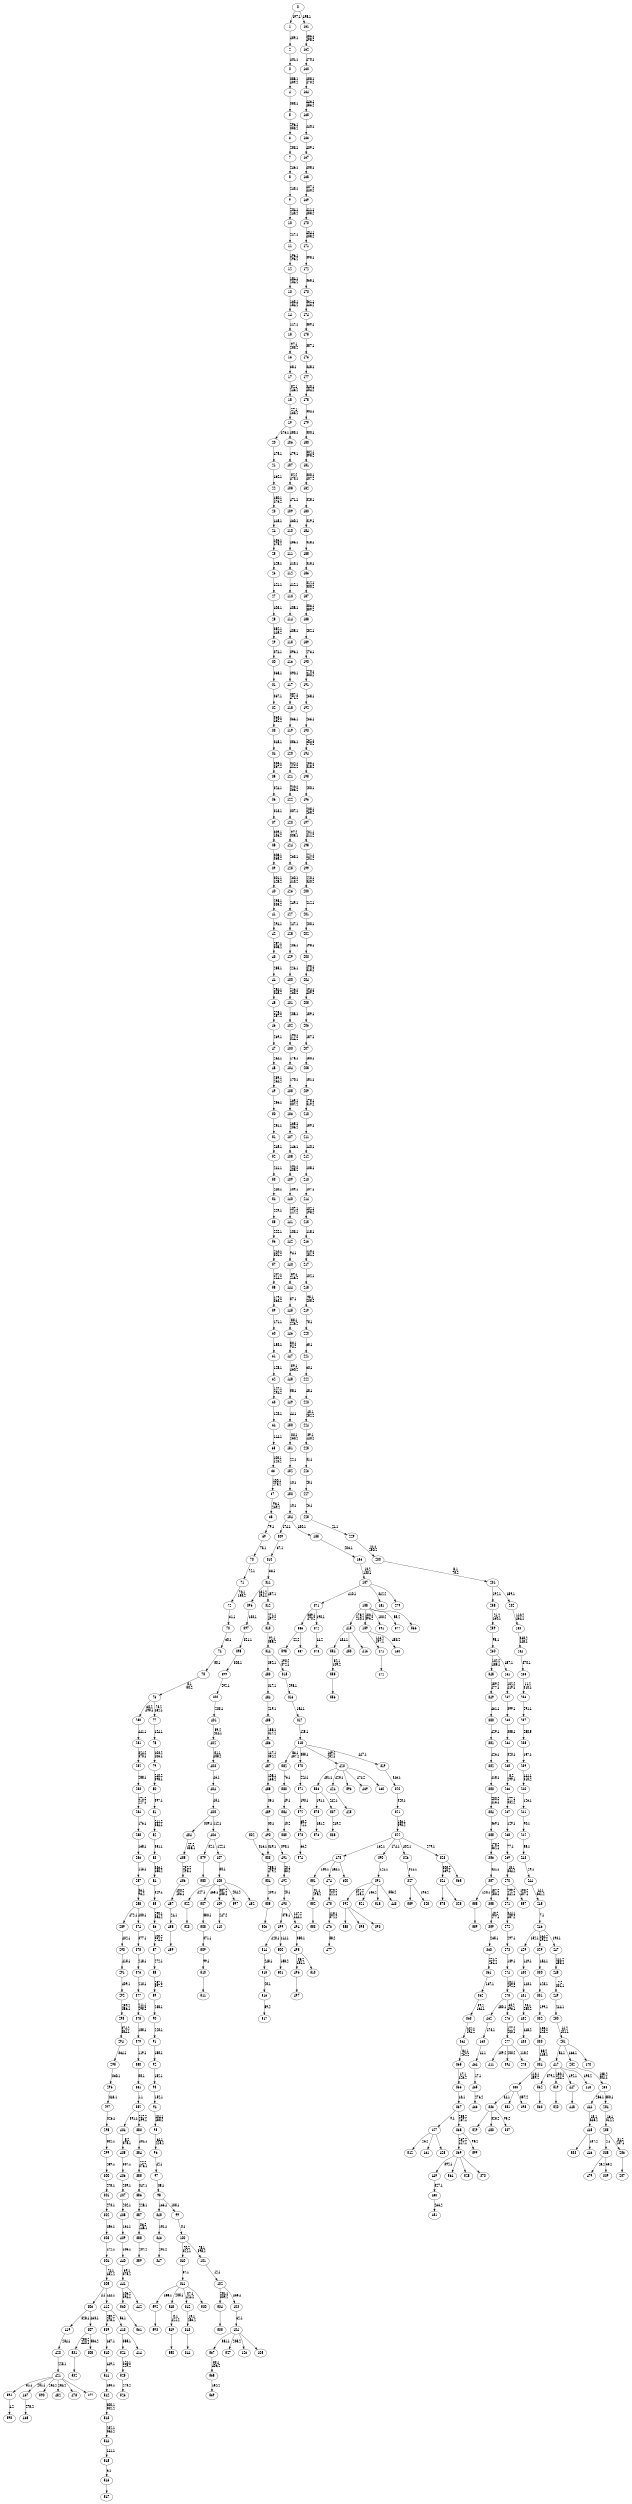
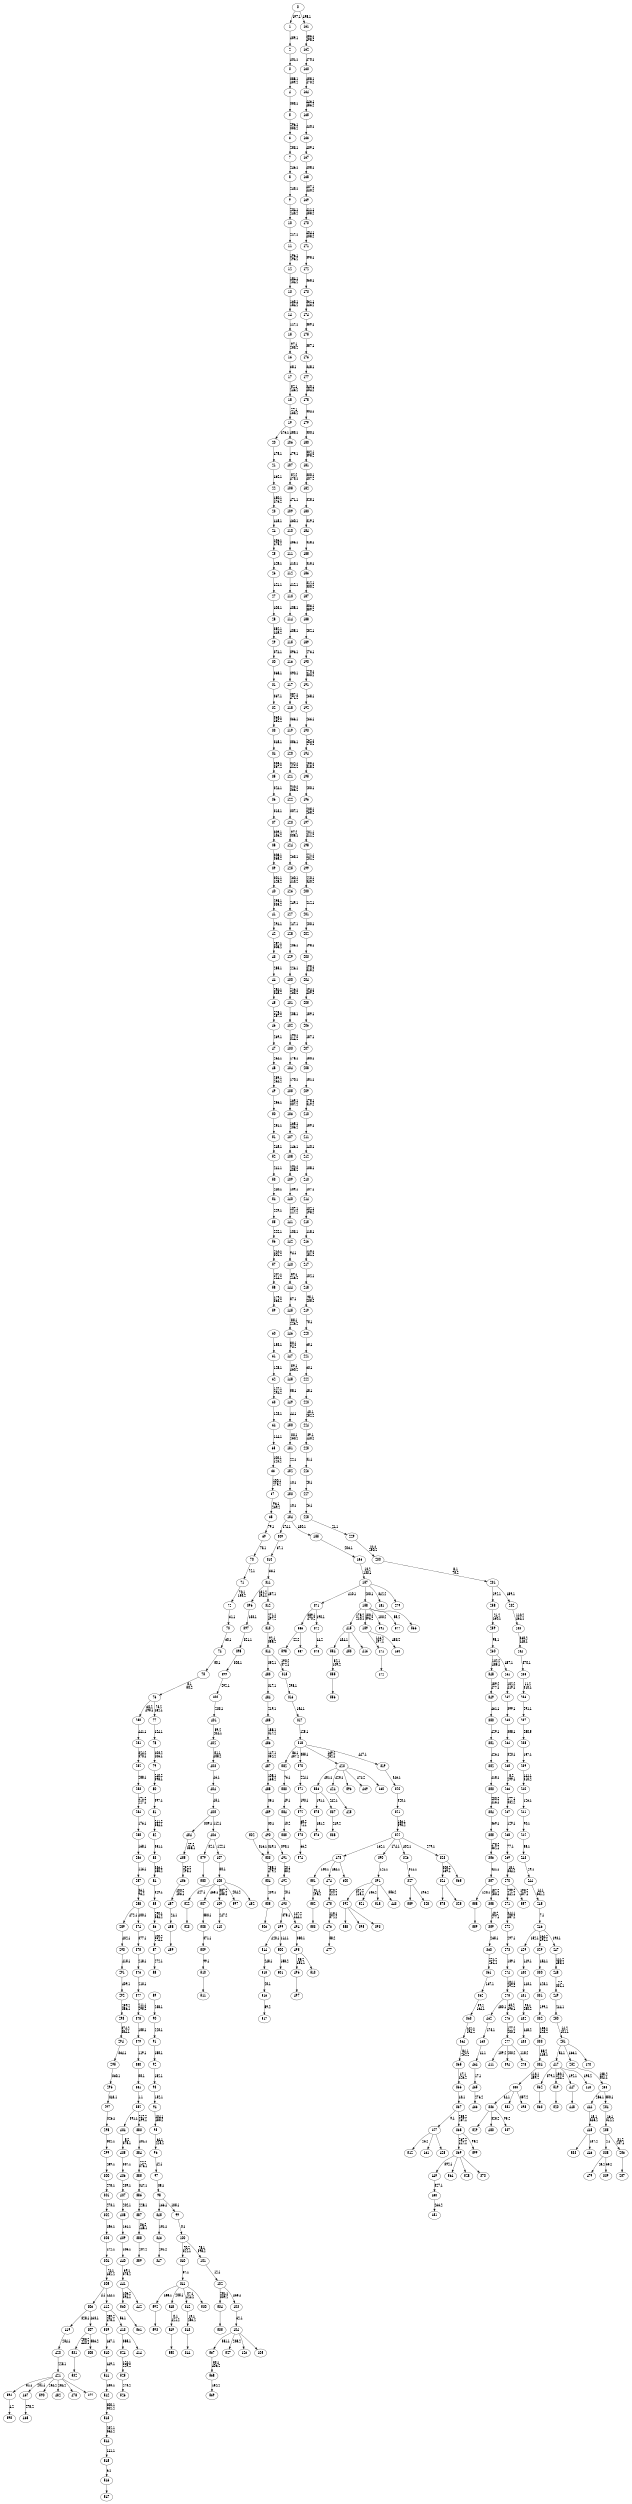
edge "59" -> "60": removed, label "171,1"
edge "157" -> "158": added, label "230,1"
edge "88" -> "89": removed, label "257,1 397,2"
